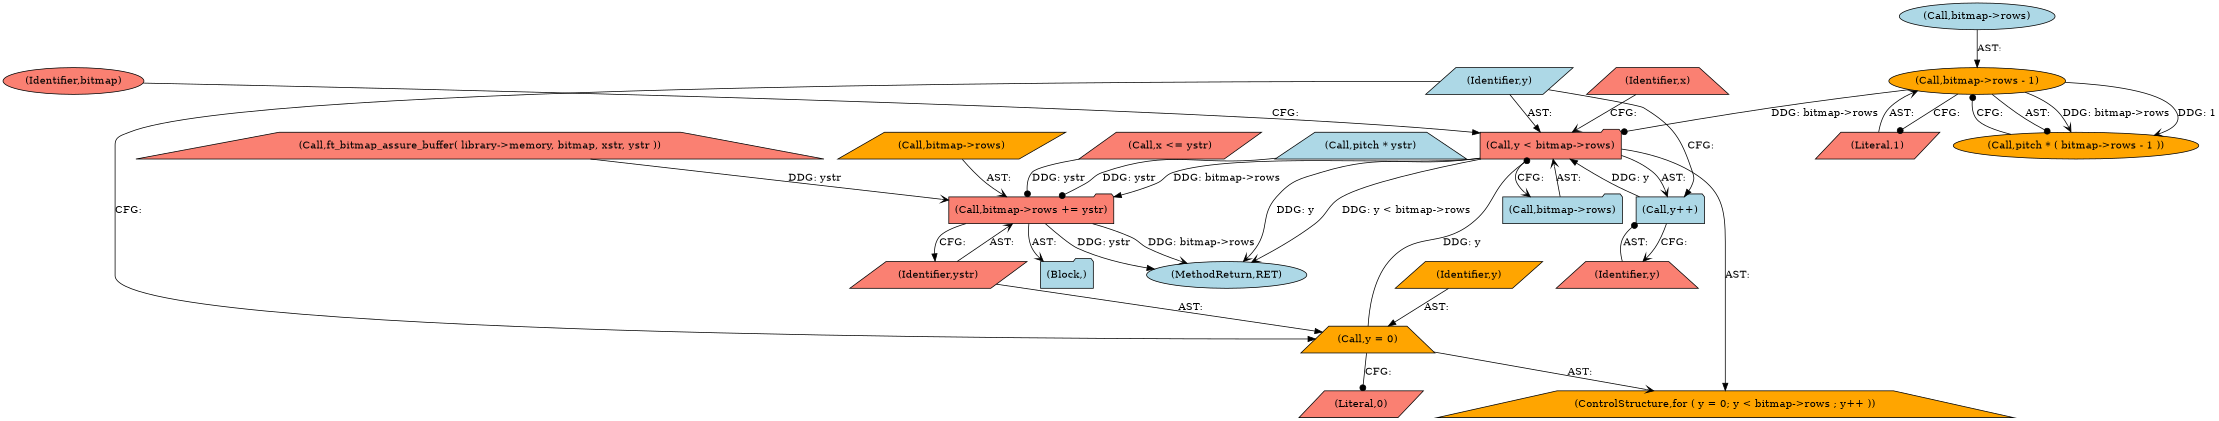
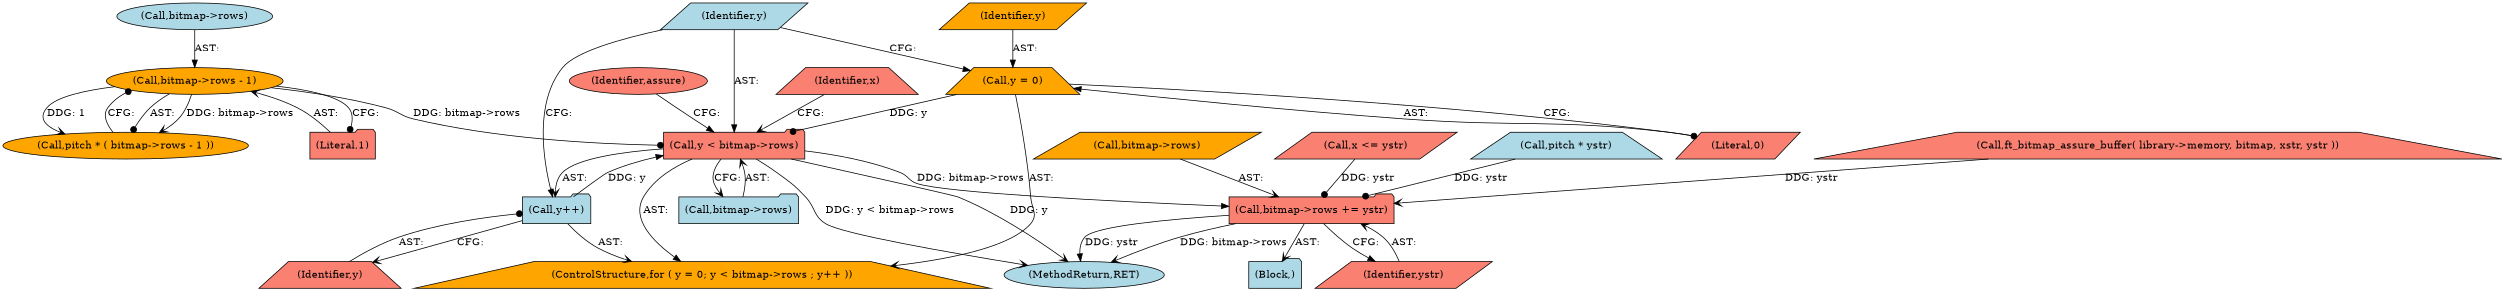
node "(Identifier,bitmap)": label "(Identifier,bitmap)" -> "(Identifier,assure)"
node "(Literal,1)": shape parallelogram -> folder
edge "(Call,y++)" -> "(ControlStructure,for ( y = 0; y < bitmap->rows ; y++ ))": added, label "AST:"
edge "(Identifier,ystr)" -> "(Call,y = 0)": now "(Literal,0)" -> "(Call,y = 0)"
